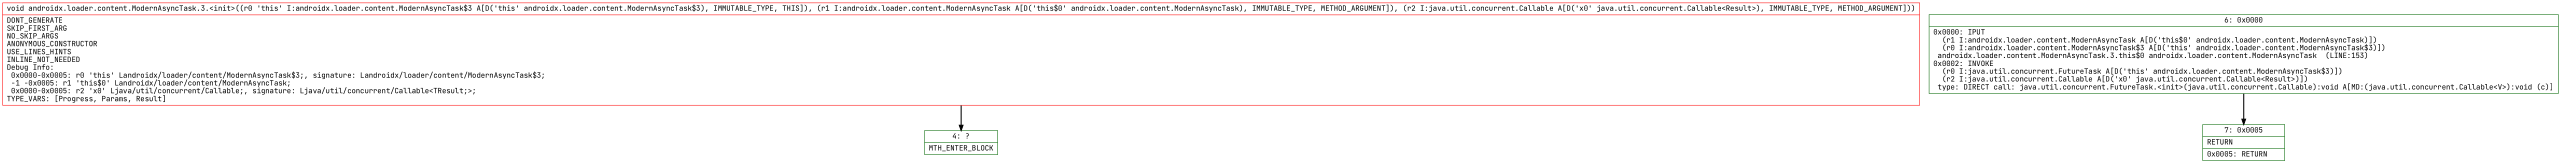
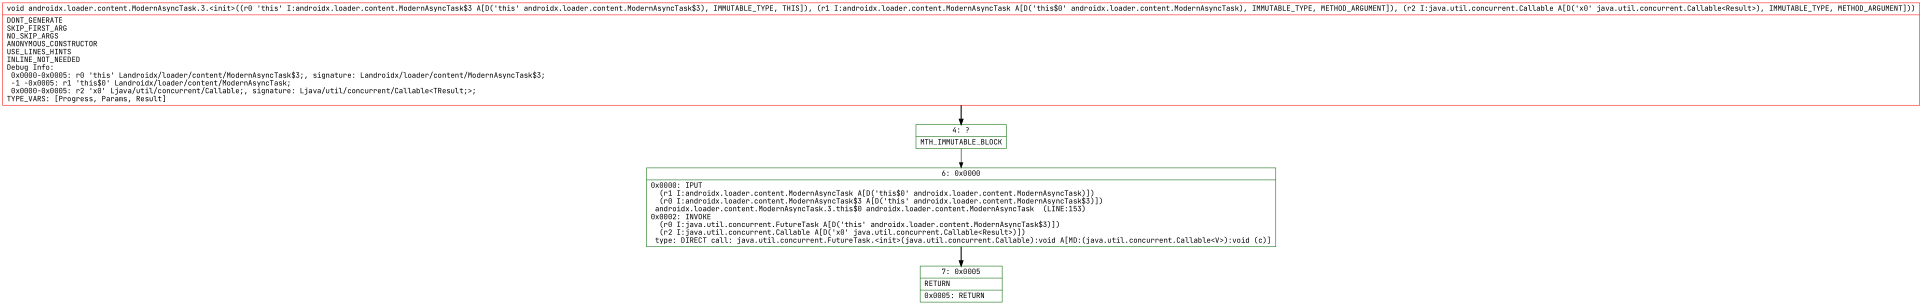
node "4: ?": text "MTH_ENTER_BLOCK" -> "MTH_IMMUTABLE_BLOCK"
edge "4: ?" -> "6: 0x0000": added
